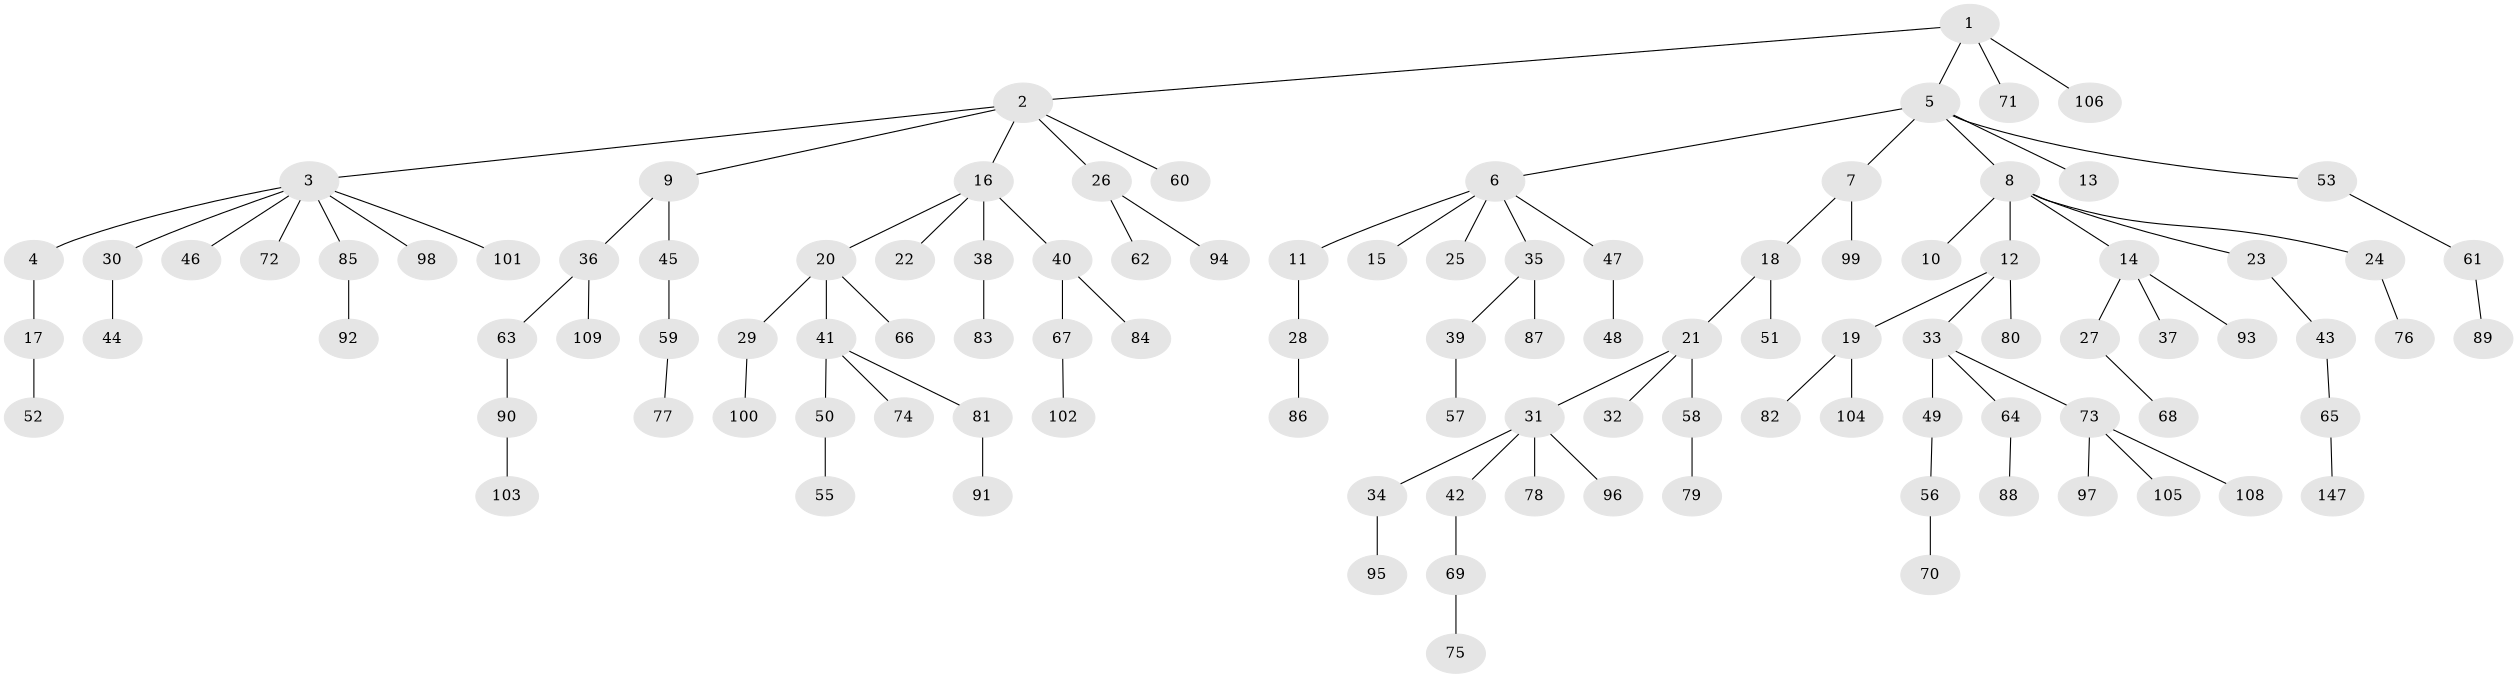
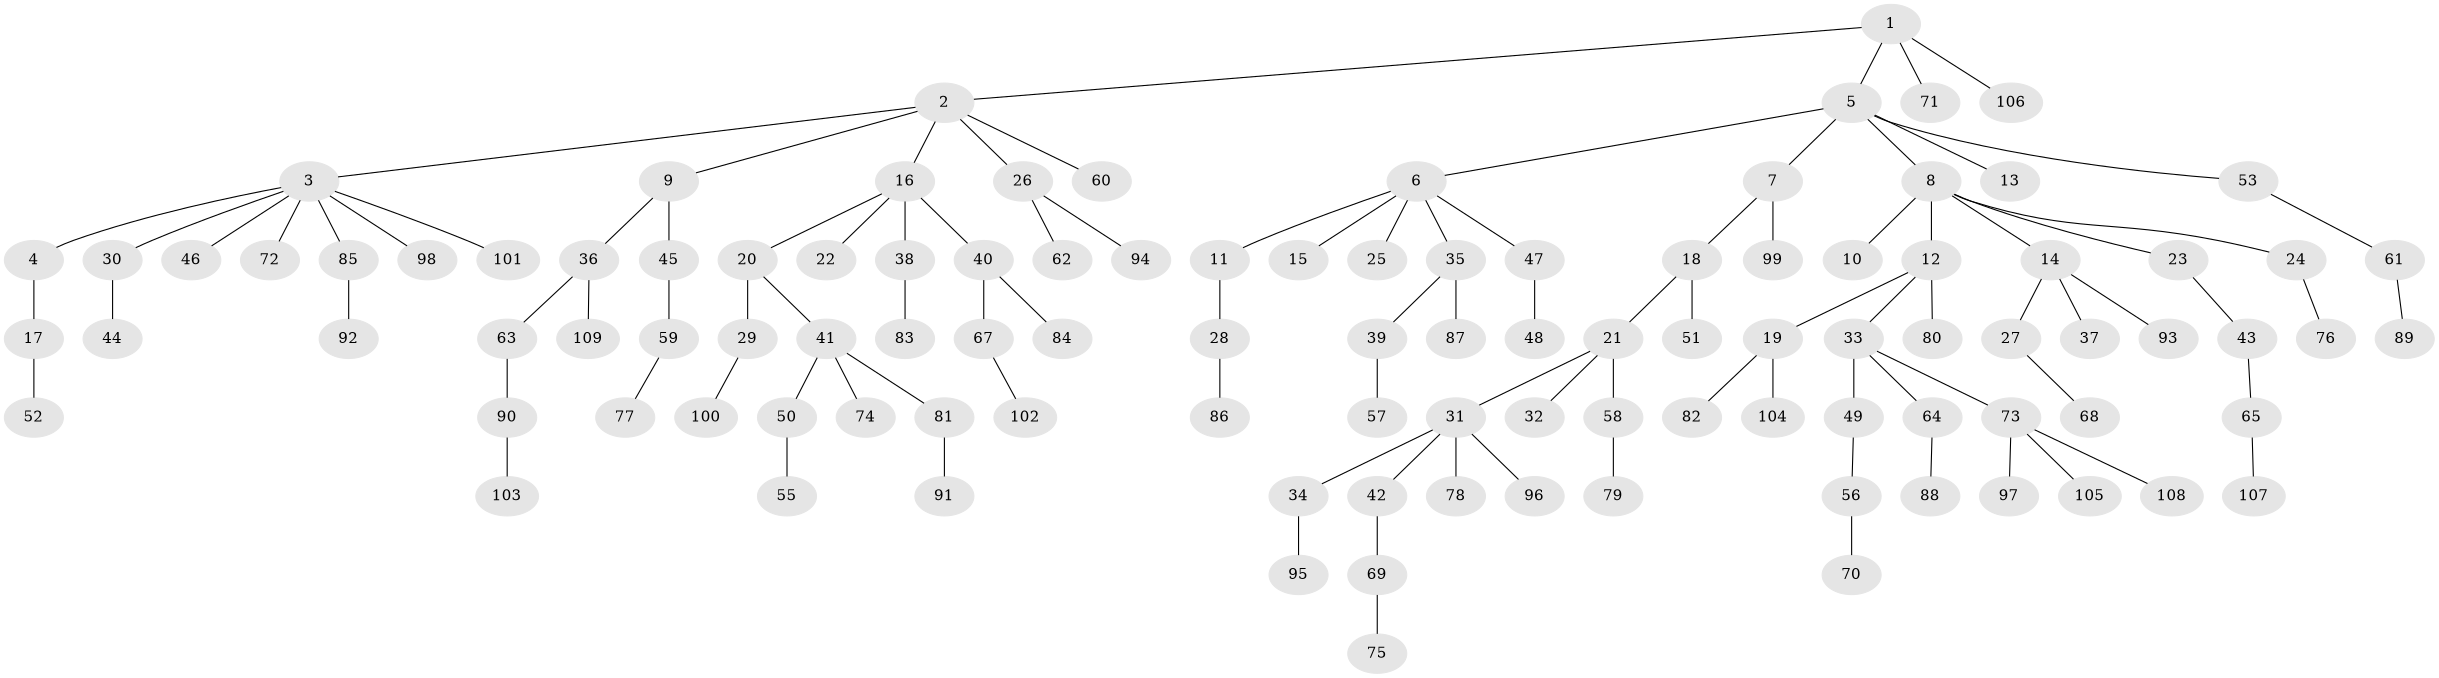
node "66": removed
node "147": label "147" -> "107"
